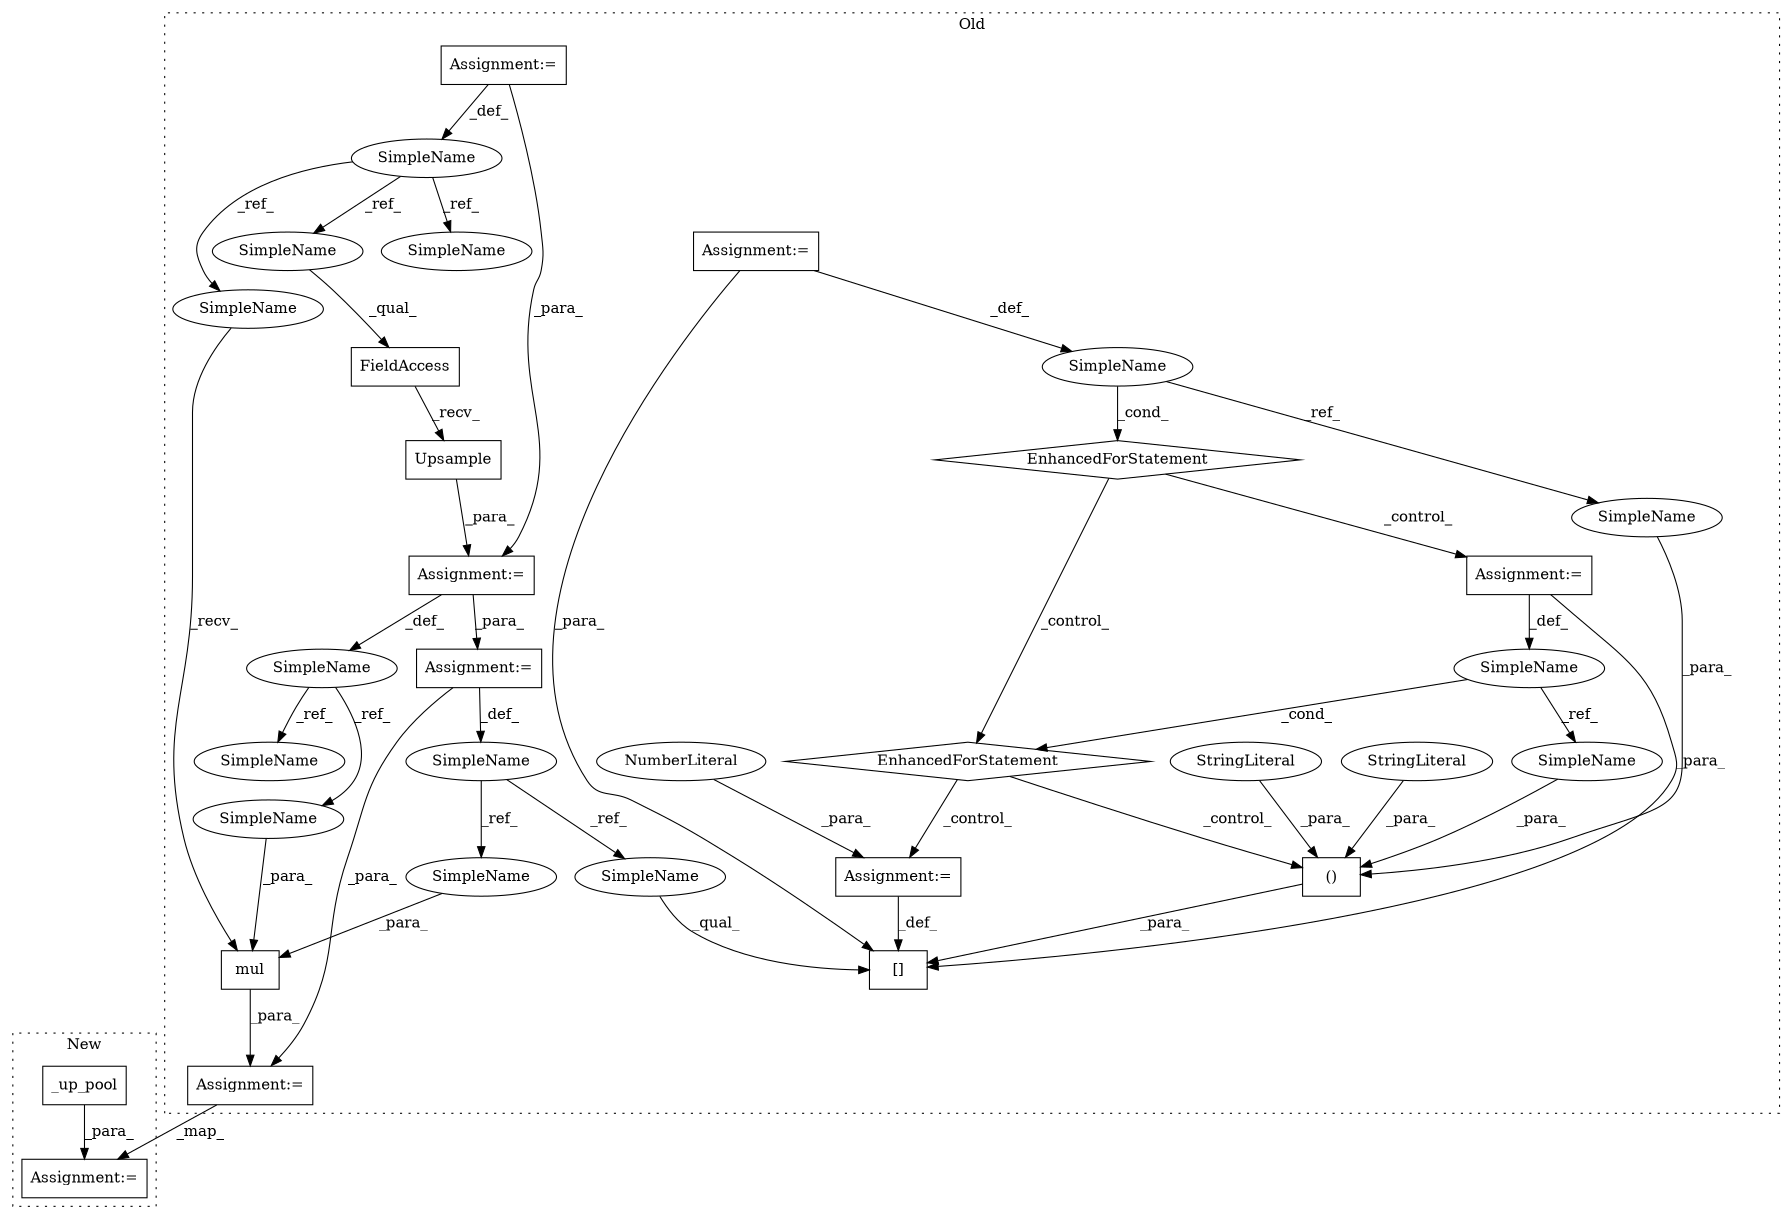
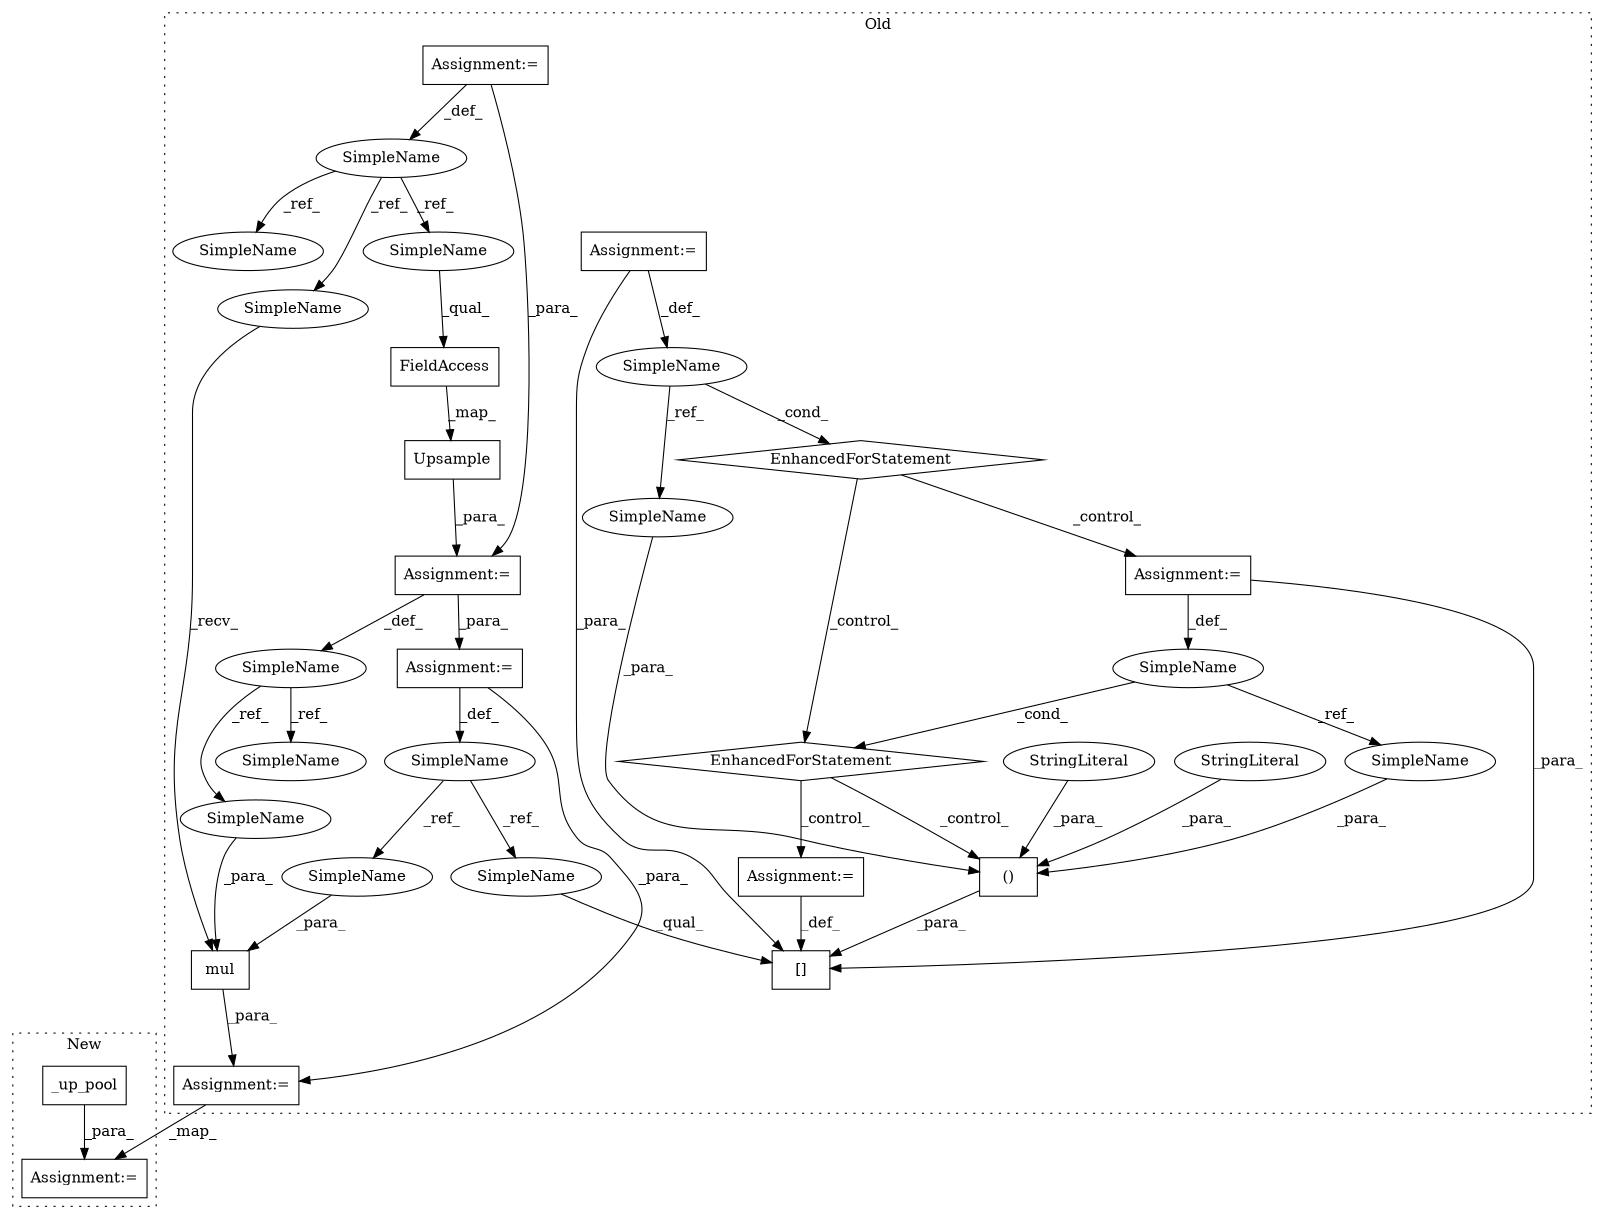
edge "FieldAccess" -> "Upsample": label "_recv_" -> "_map_"
node "NumberLiteral": removed
